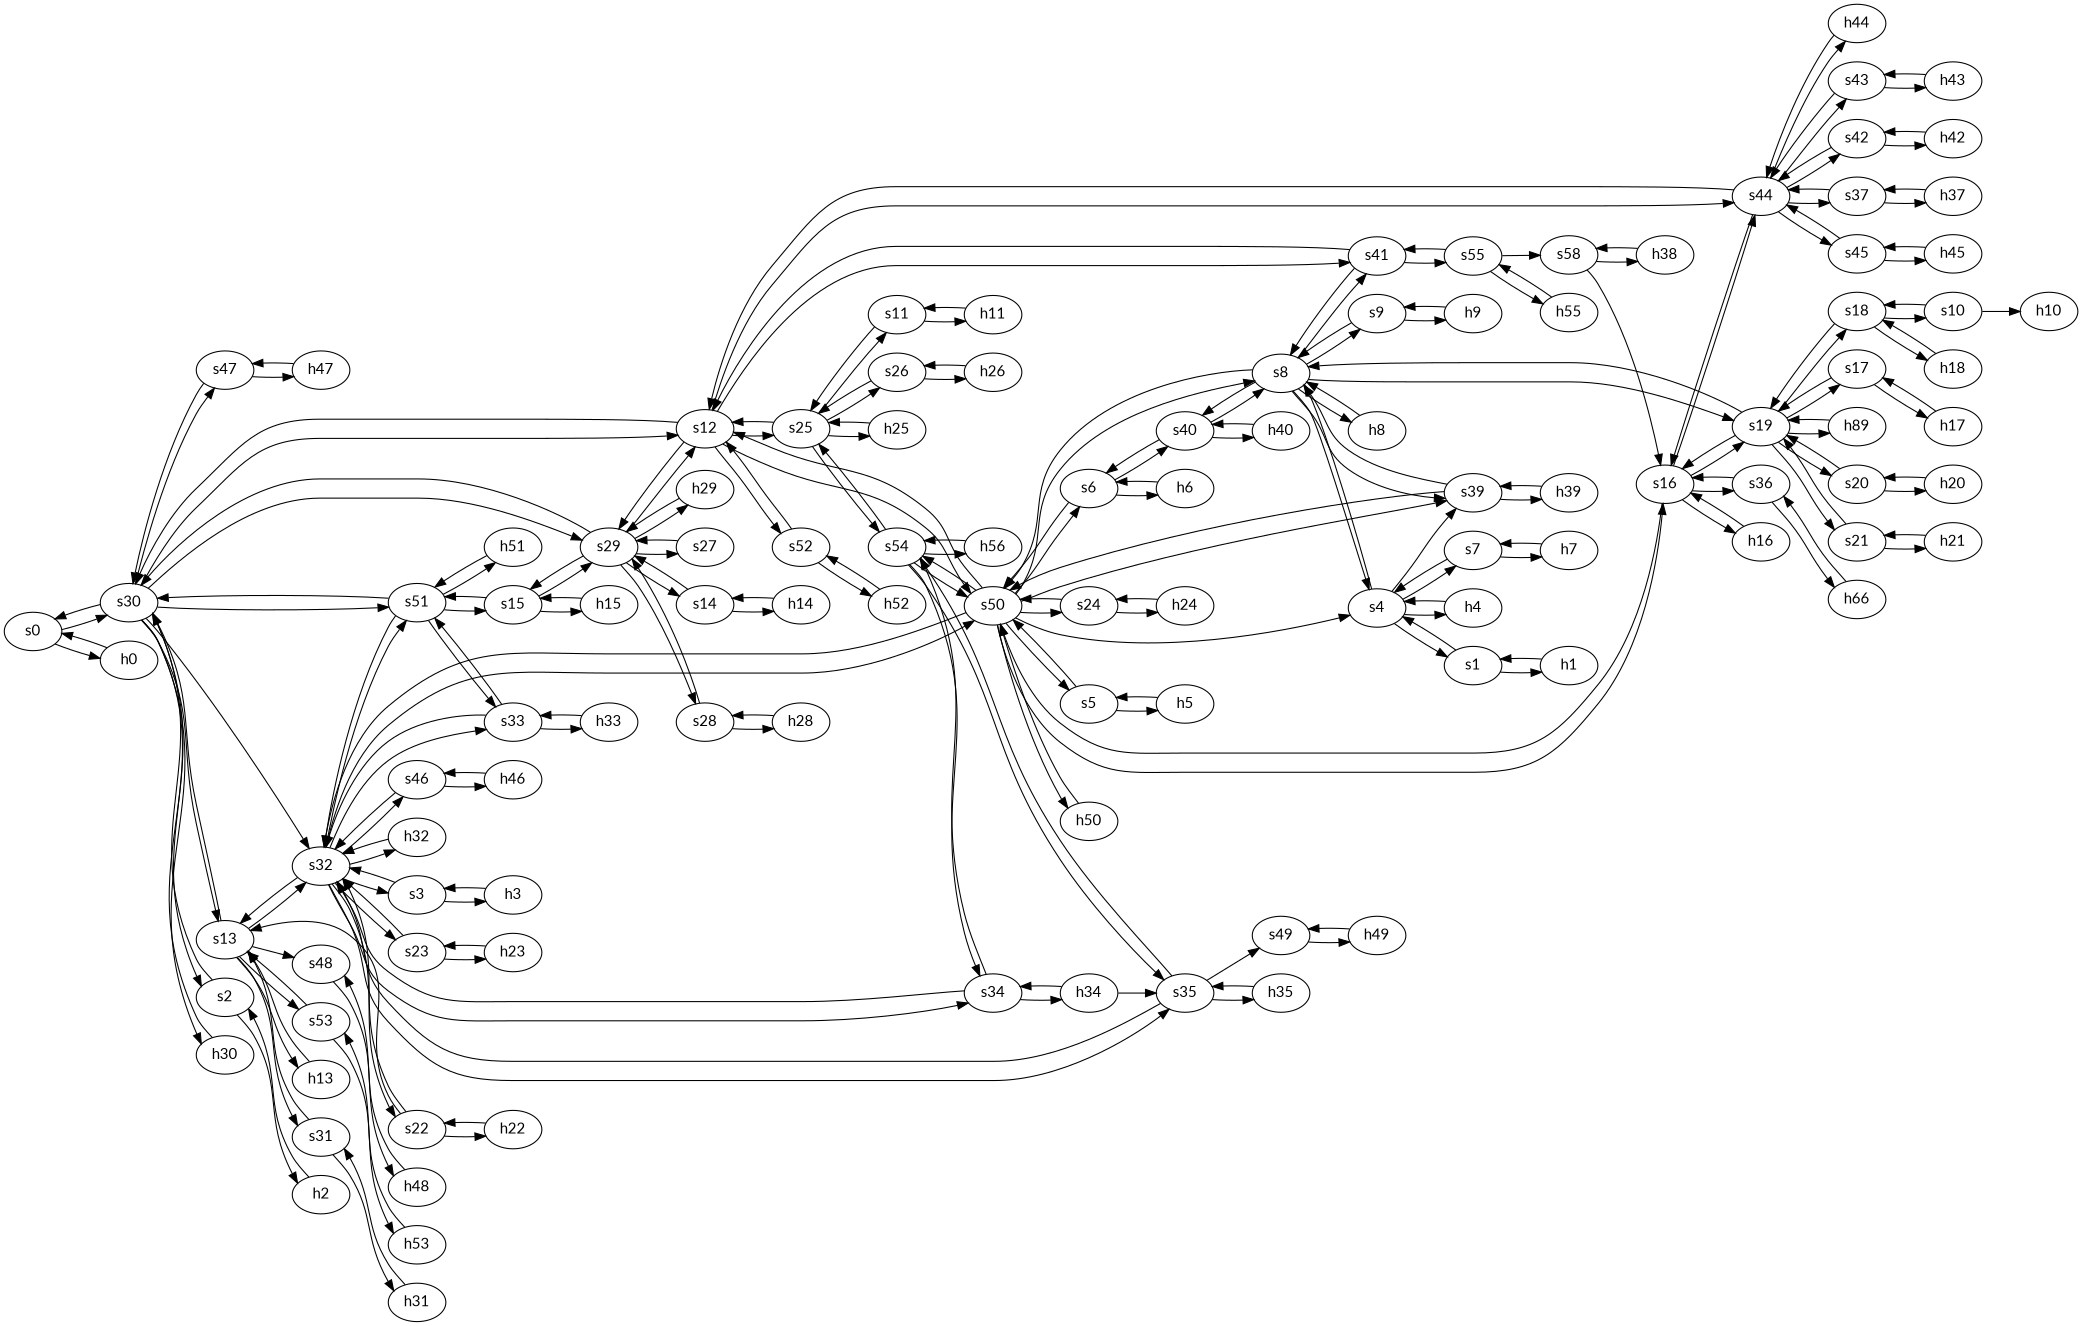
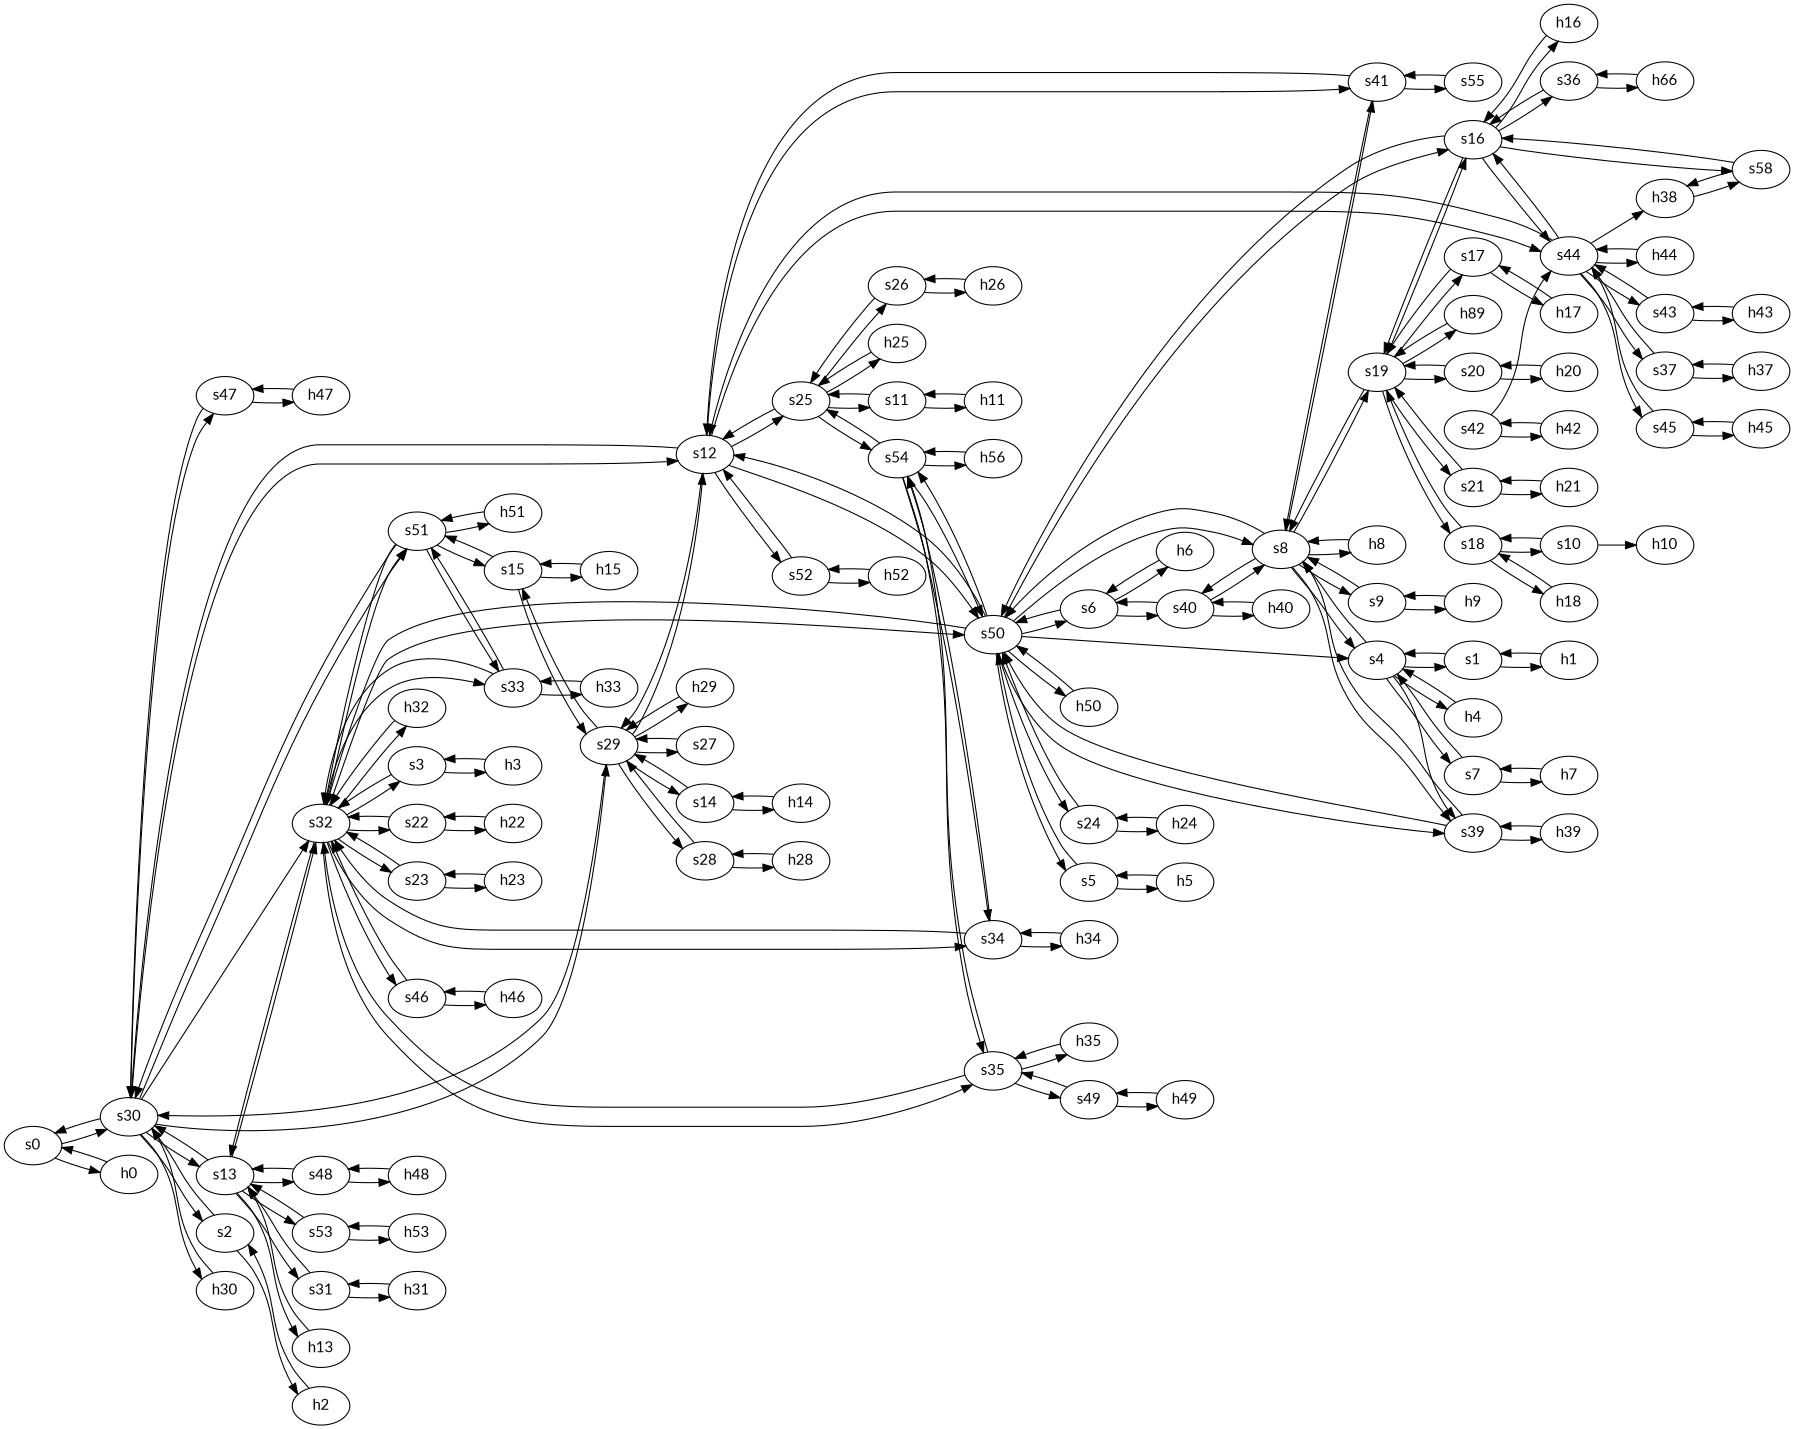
edge "s44" -> "s42": now "s44" -> "h38"
edge "s55" -> "s58": now "s16" -> "s58"
node "h55": removed
edge "h34" -> "s35": now "s49" -> "s35"
edge "s22" -> "s13": now "s48" -> "s13"
